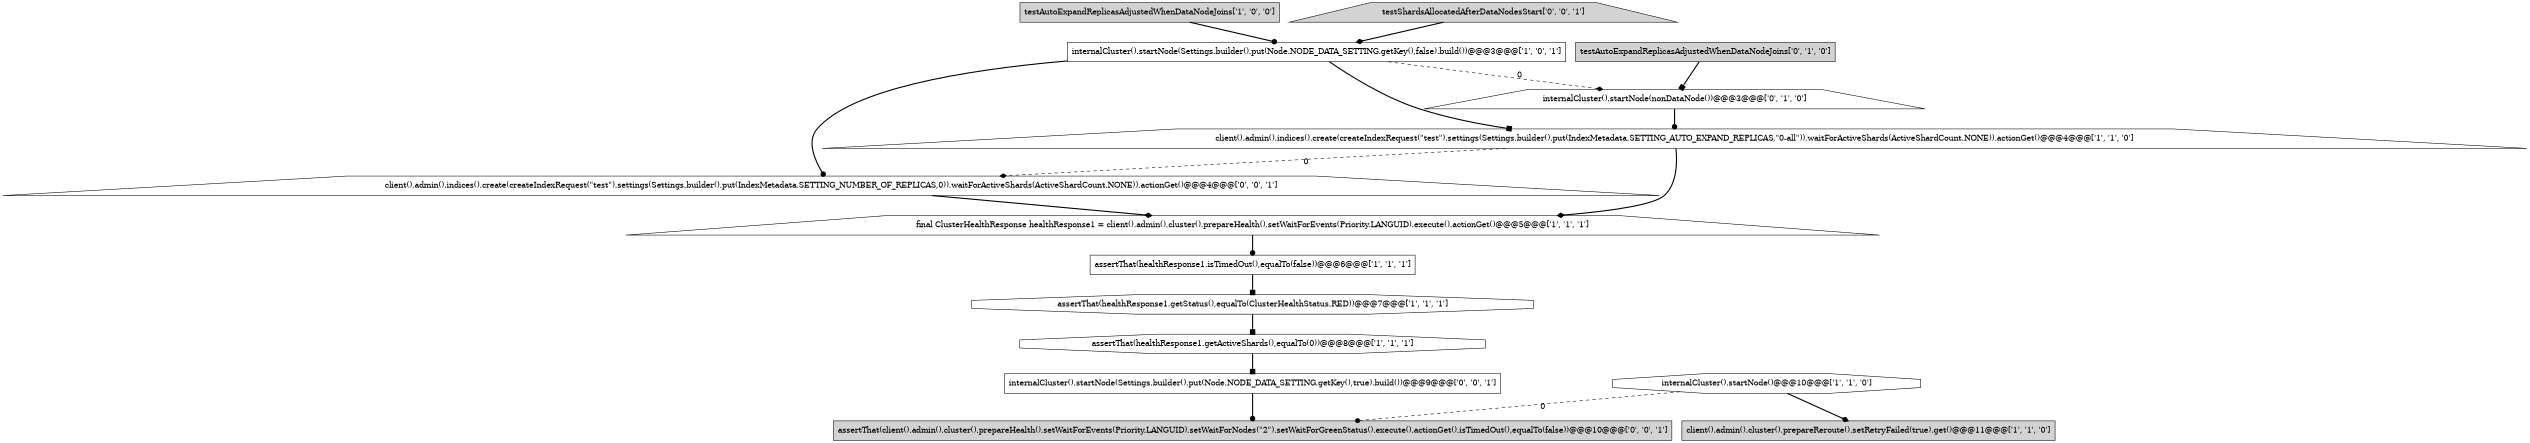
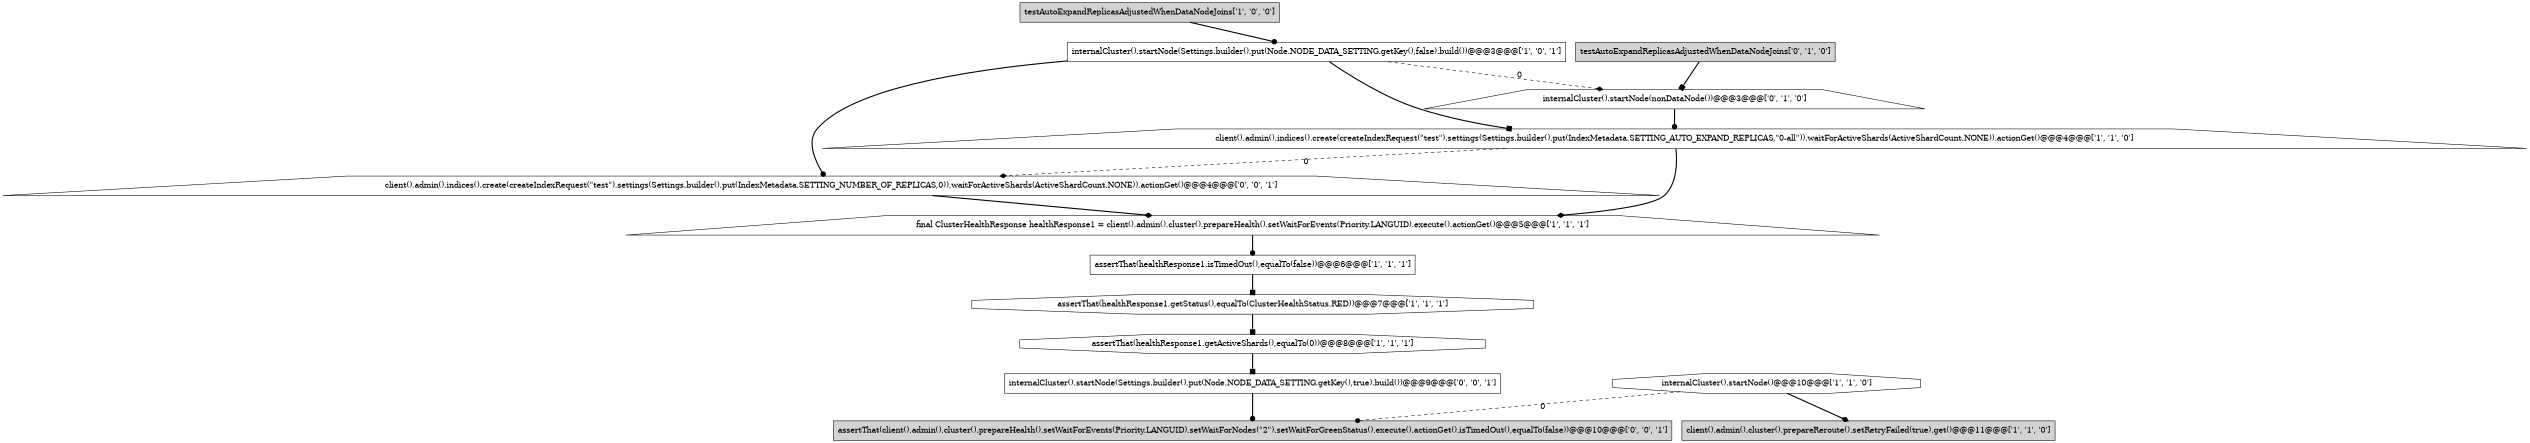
node "testShardsAllocatedAfterDataNodesStart['0', '0', '1']": removed
